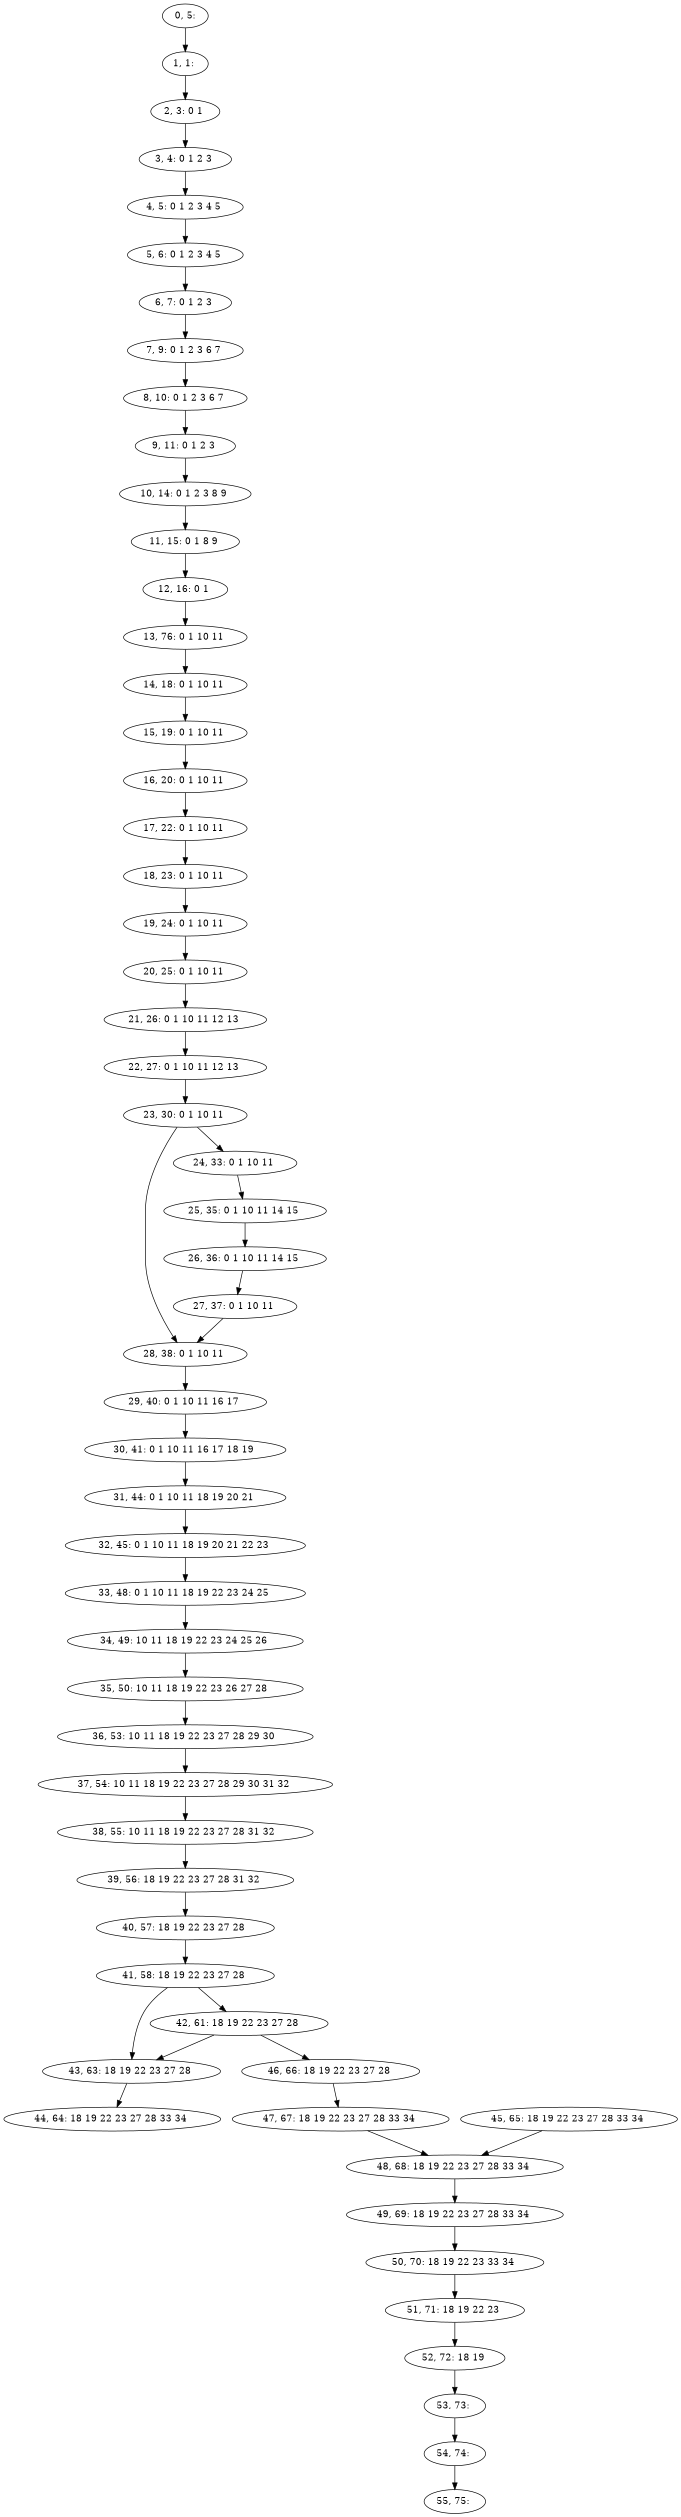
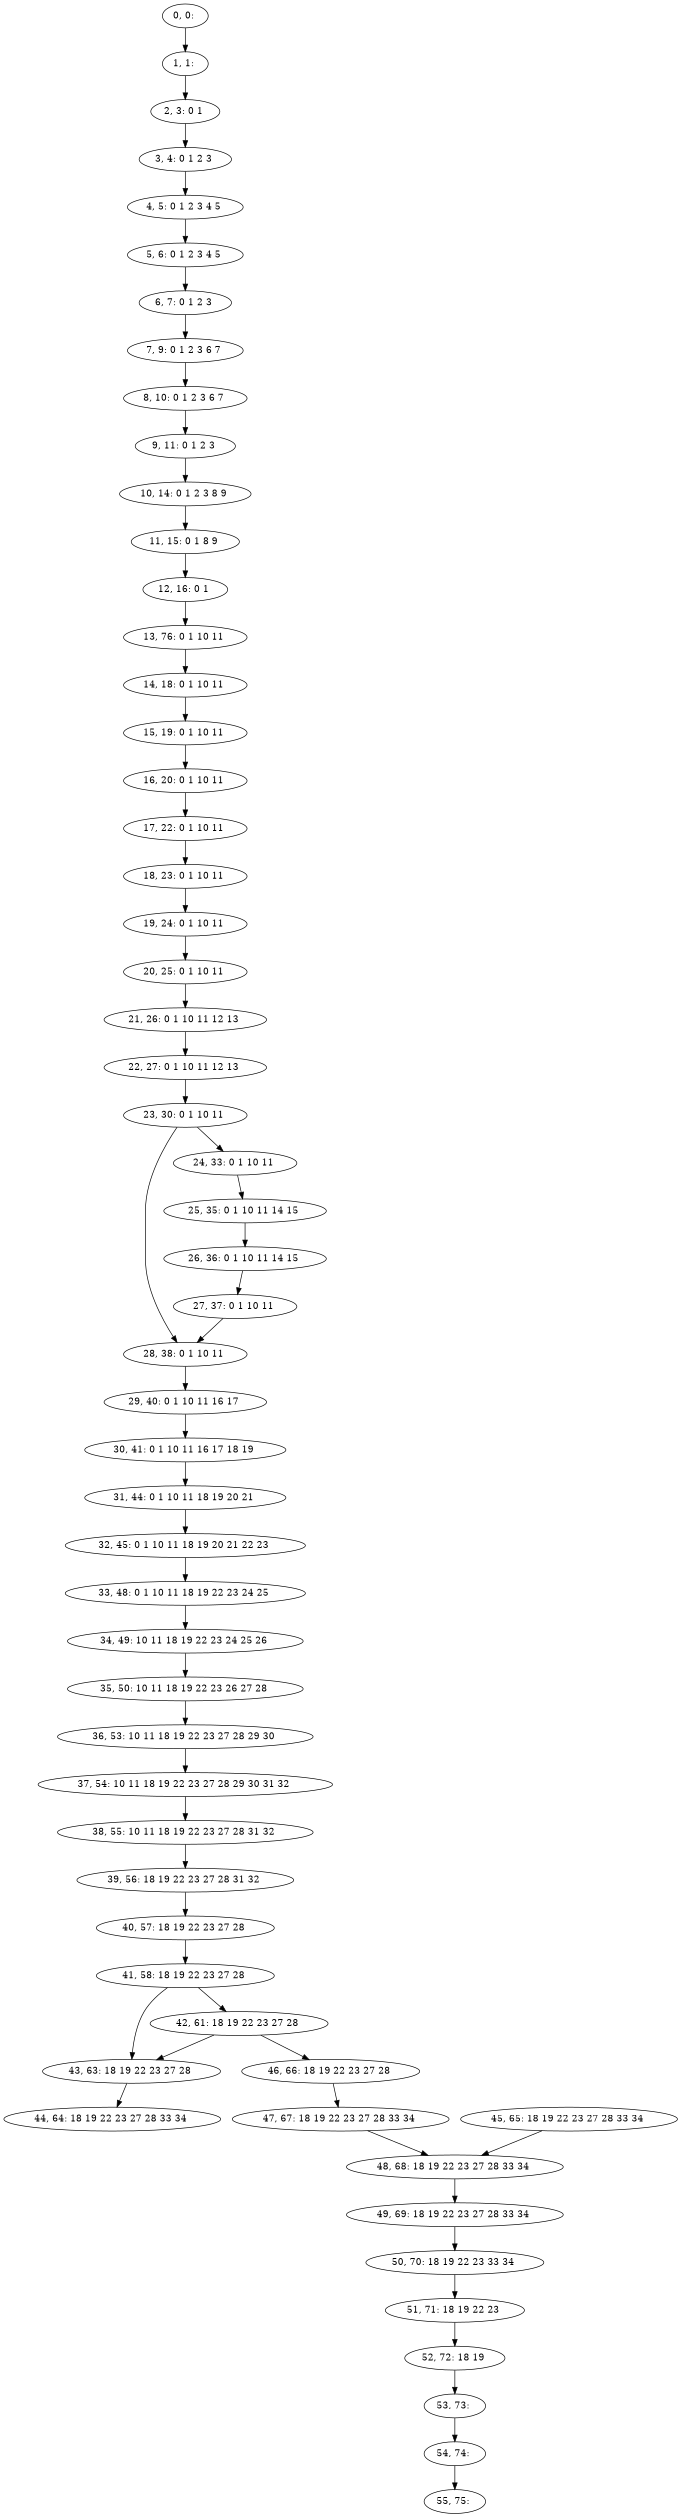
node "0, 5:": label "0, 5:" -> "0, 0:"
